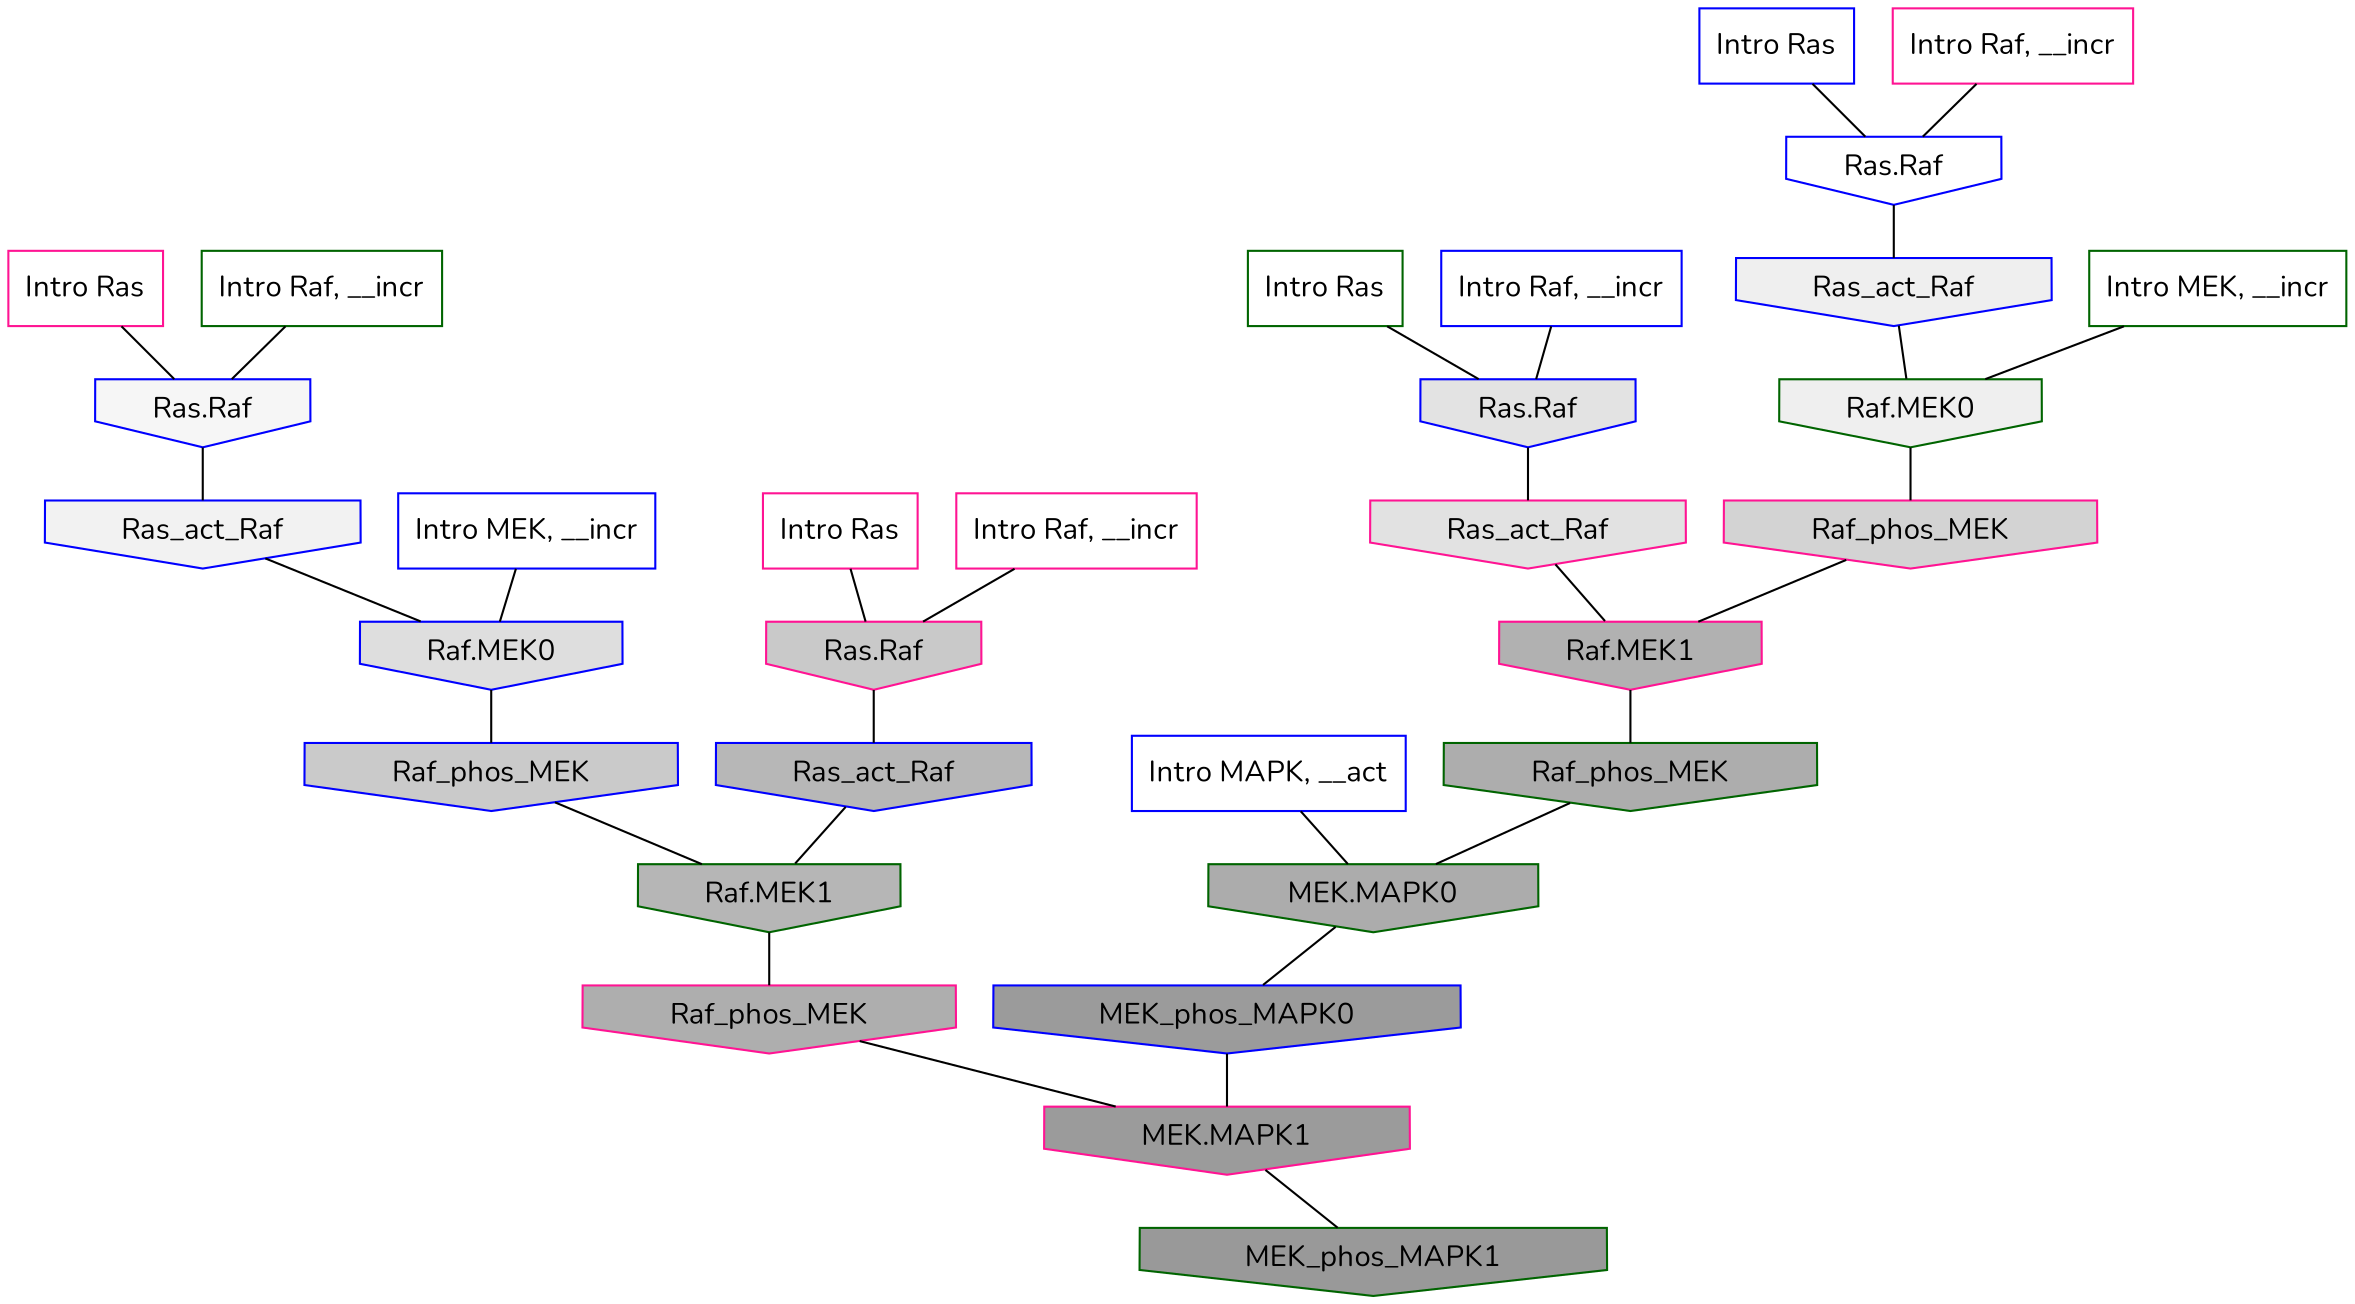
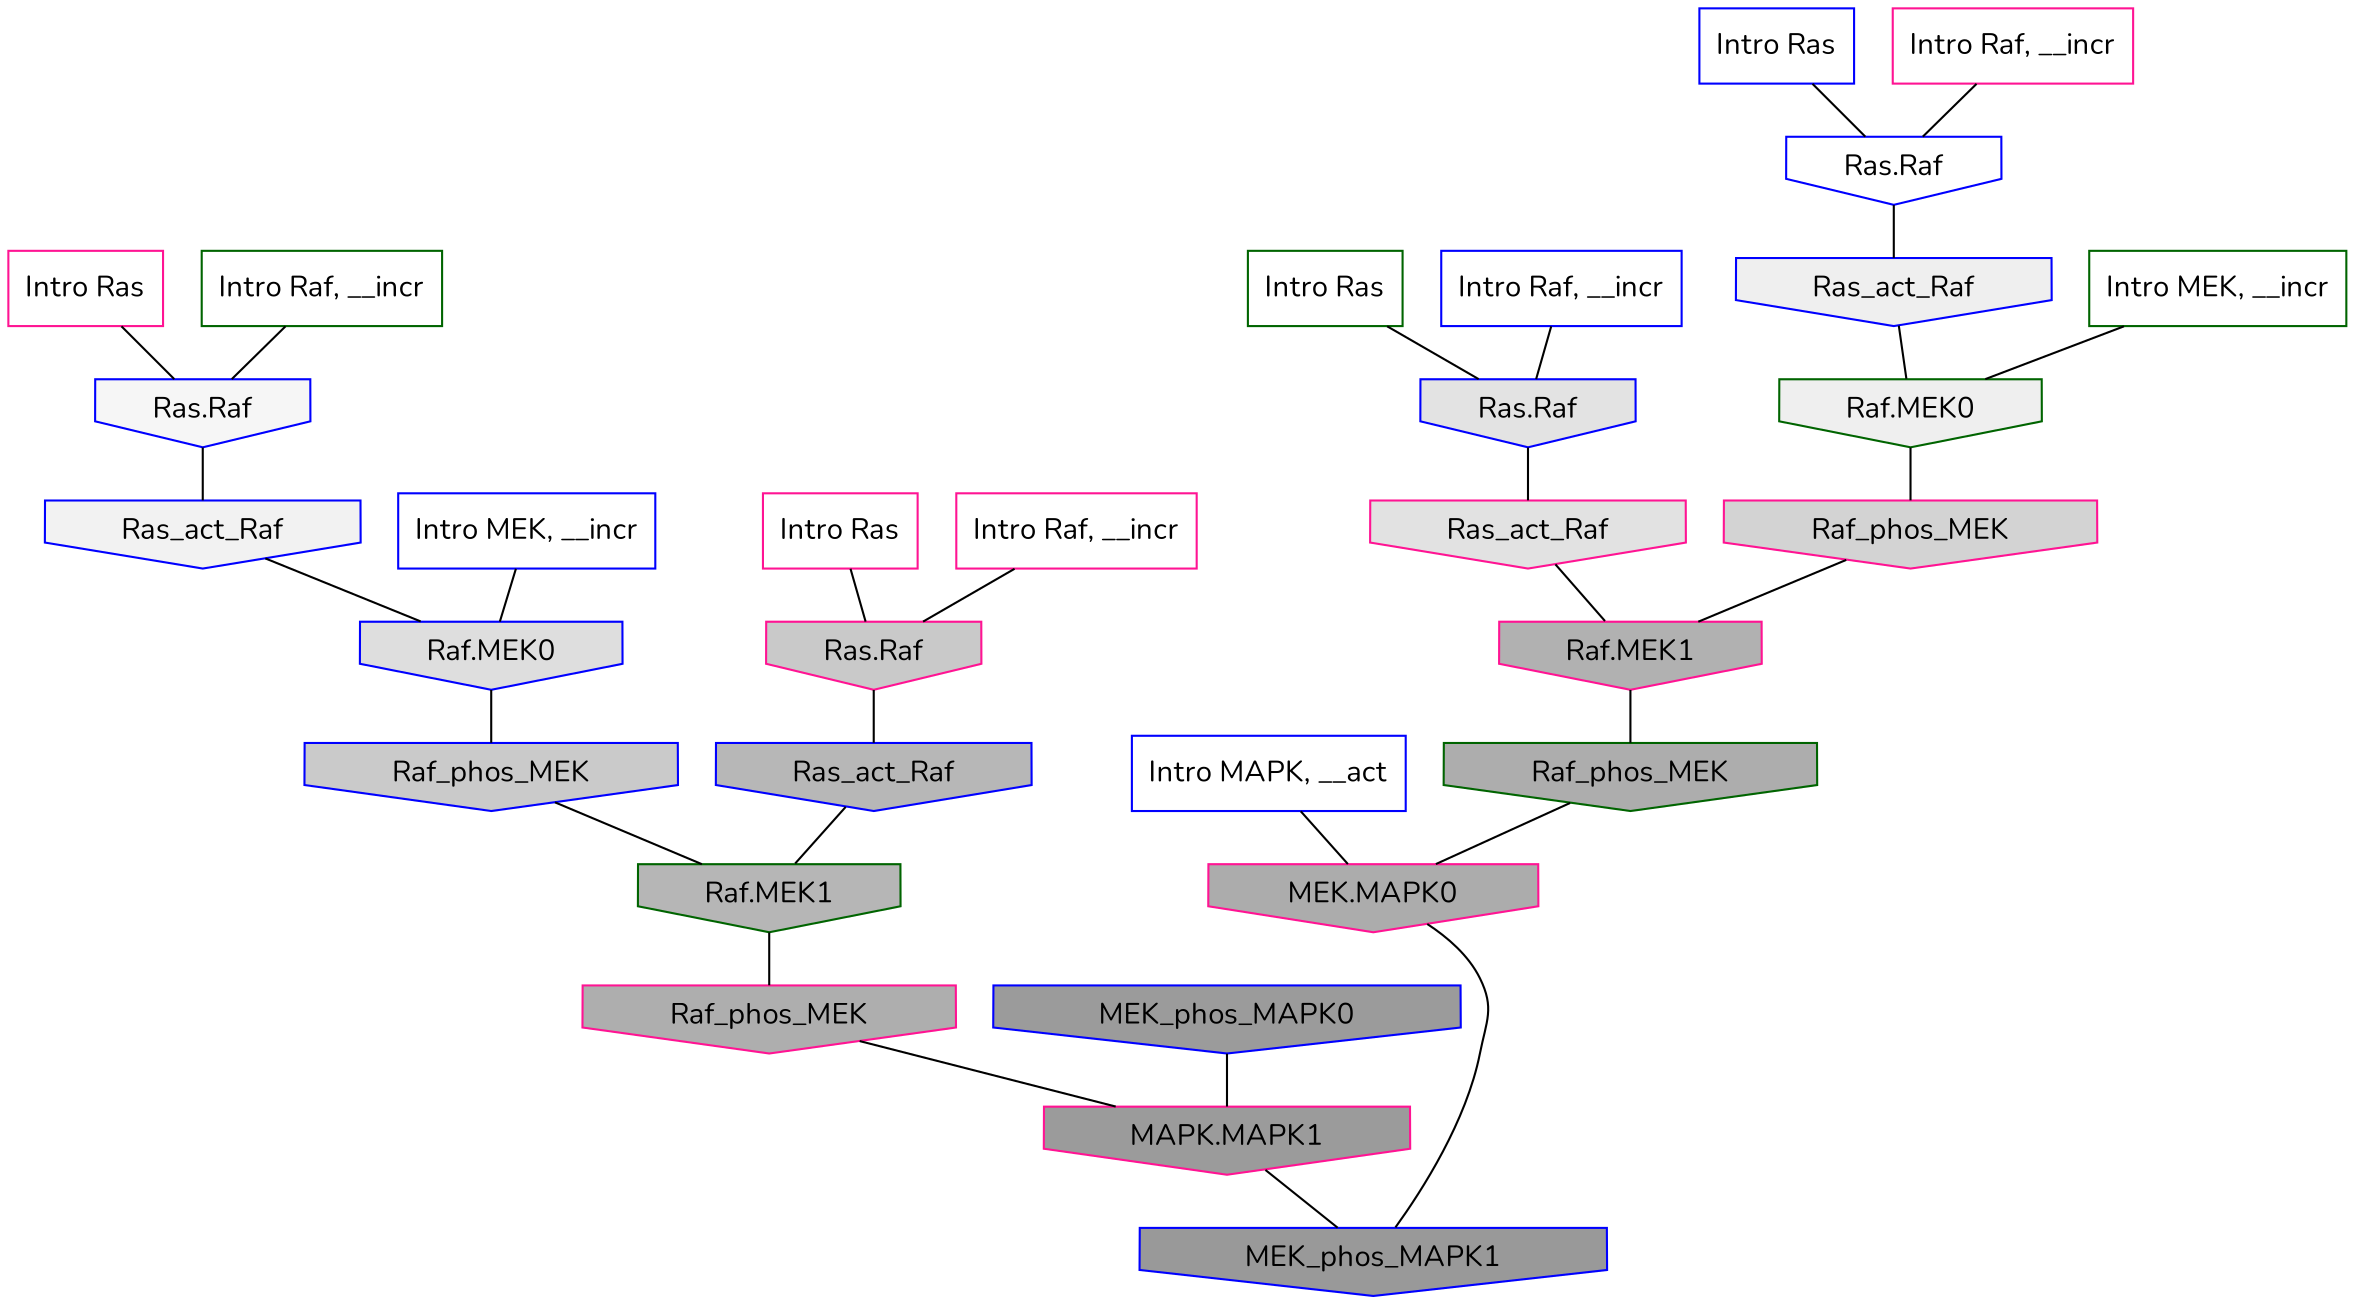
node "MEK.MAPK0": color darkgreen -> deeppink
edge "MEK.MAPK0" -- "MEK_phos_MAPK0": now "MEK.MAPK0" -- "MEK_phos_MAPK1"
node "MEK.MAPK1": label "MEK.MAPK1" -> "MAPK.MAPK1"
node "MEK_phos_MAPK1": color darkgreen -> blue
